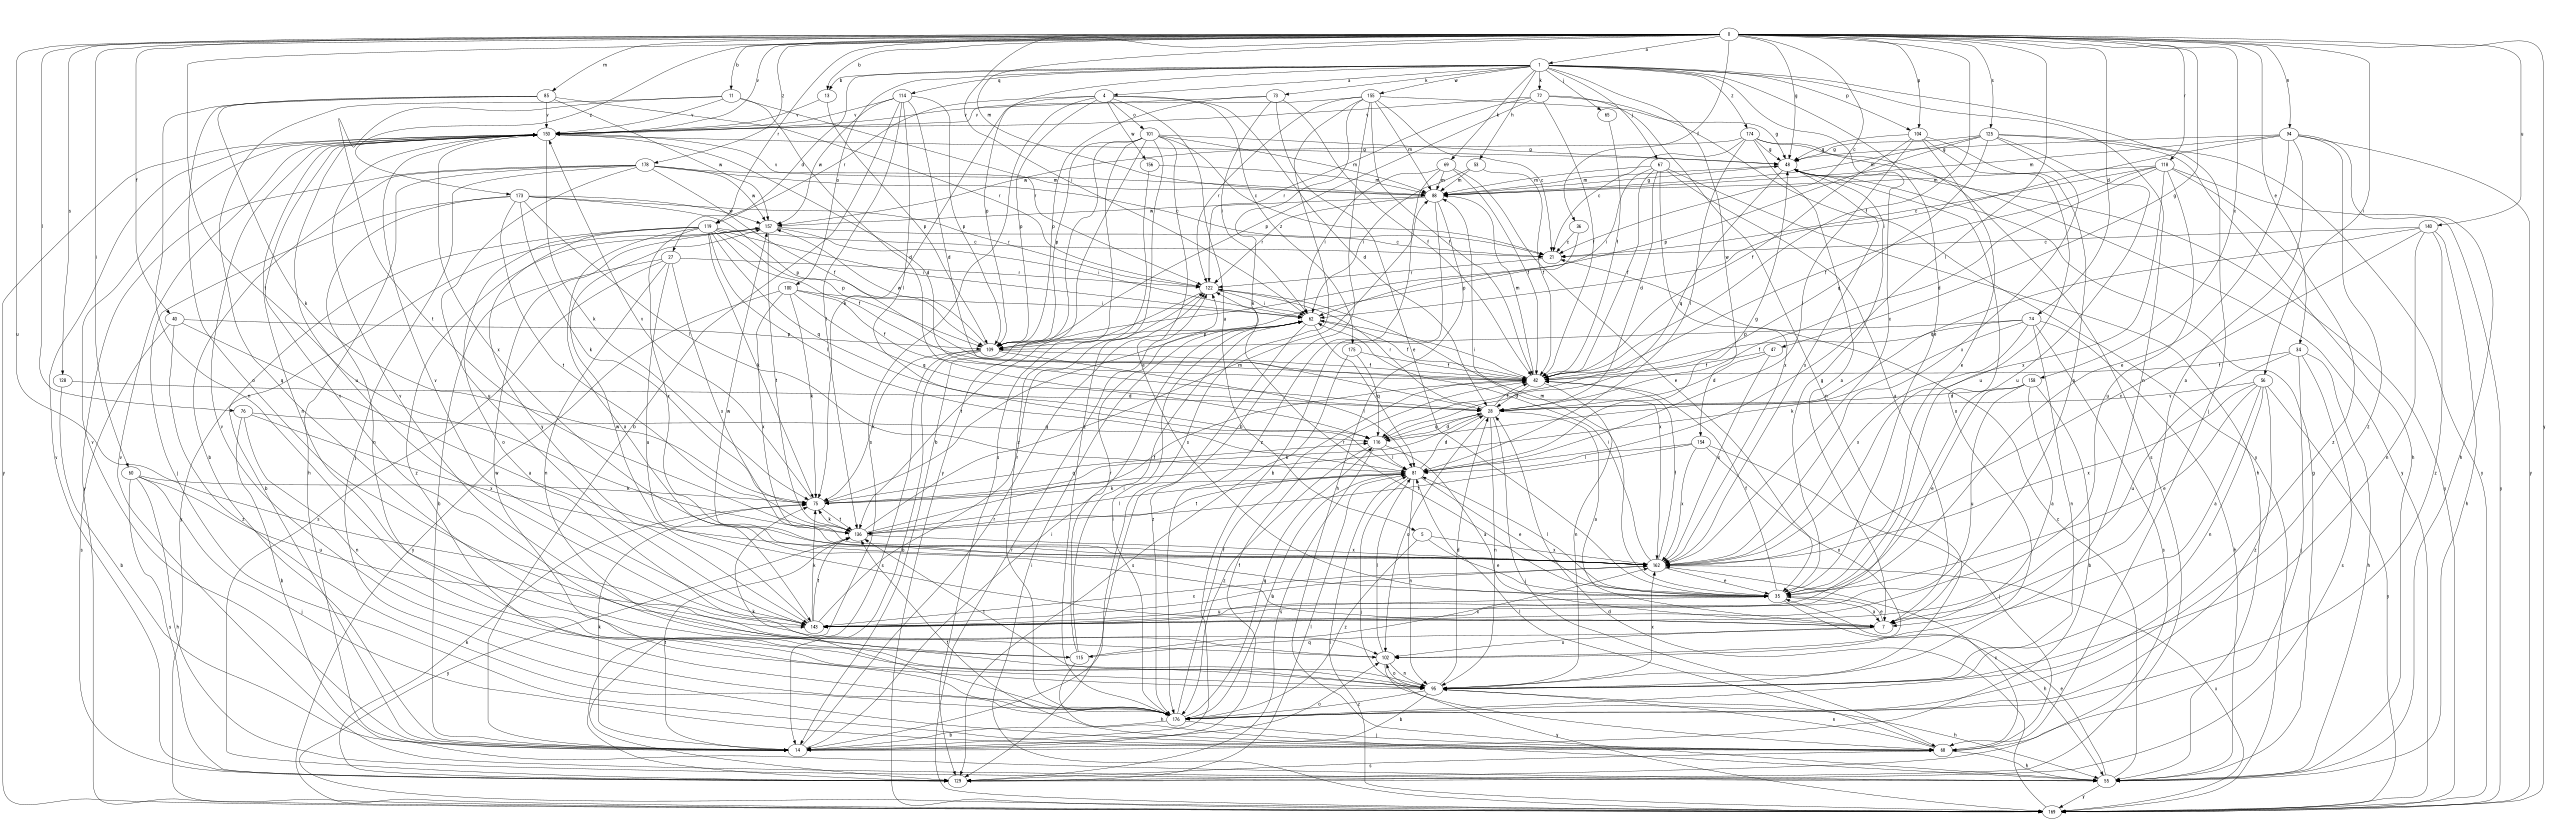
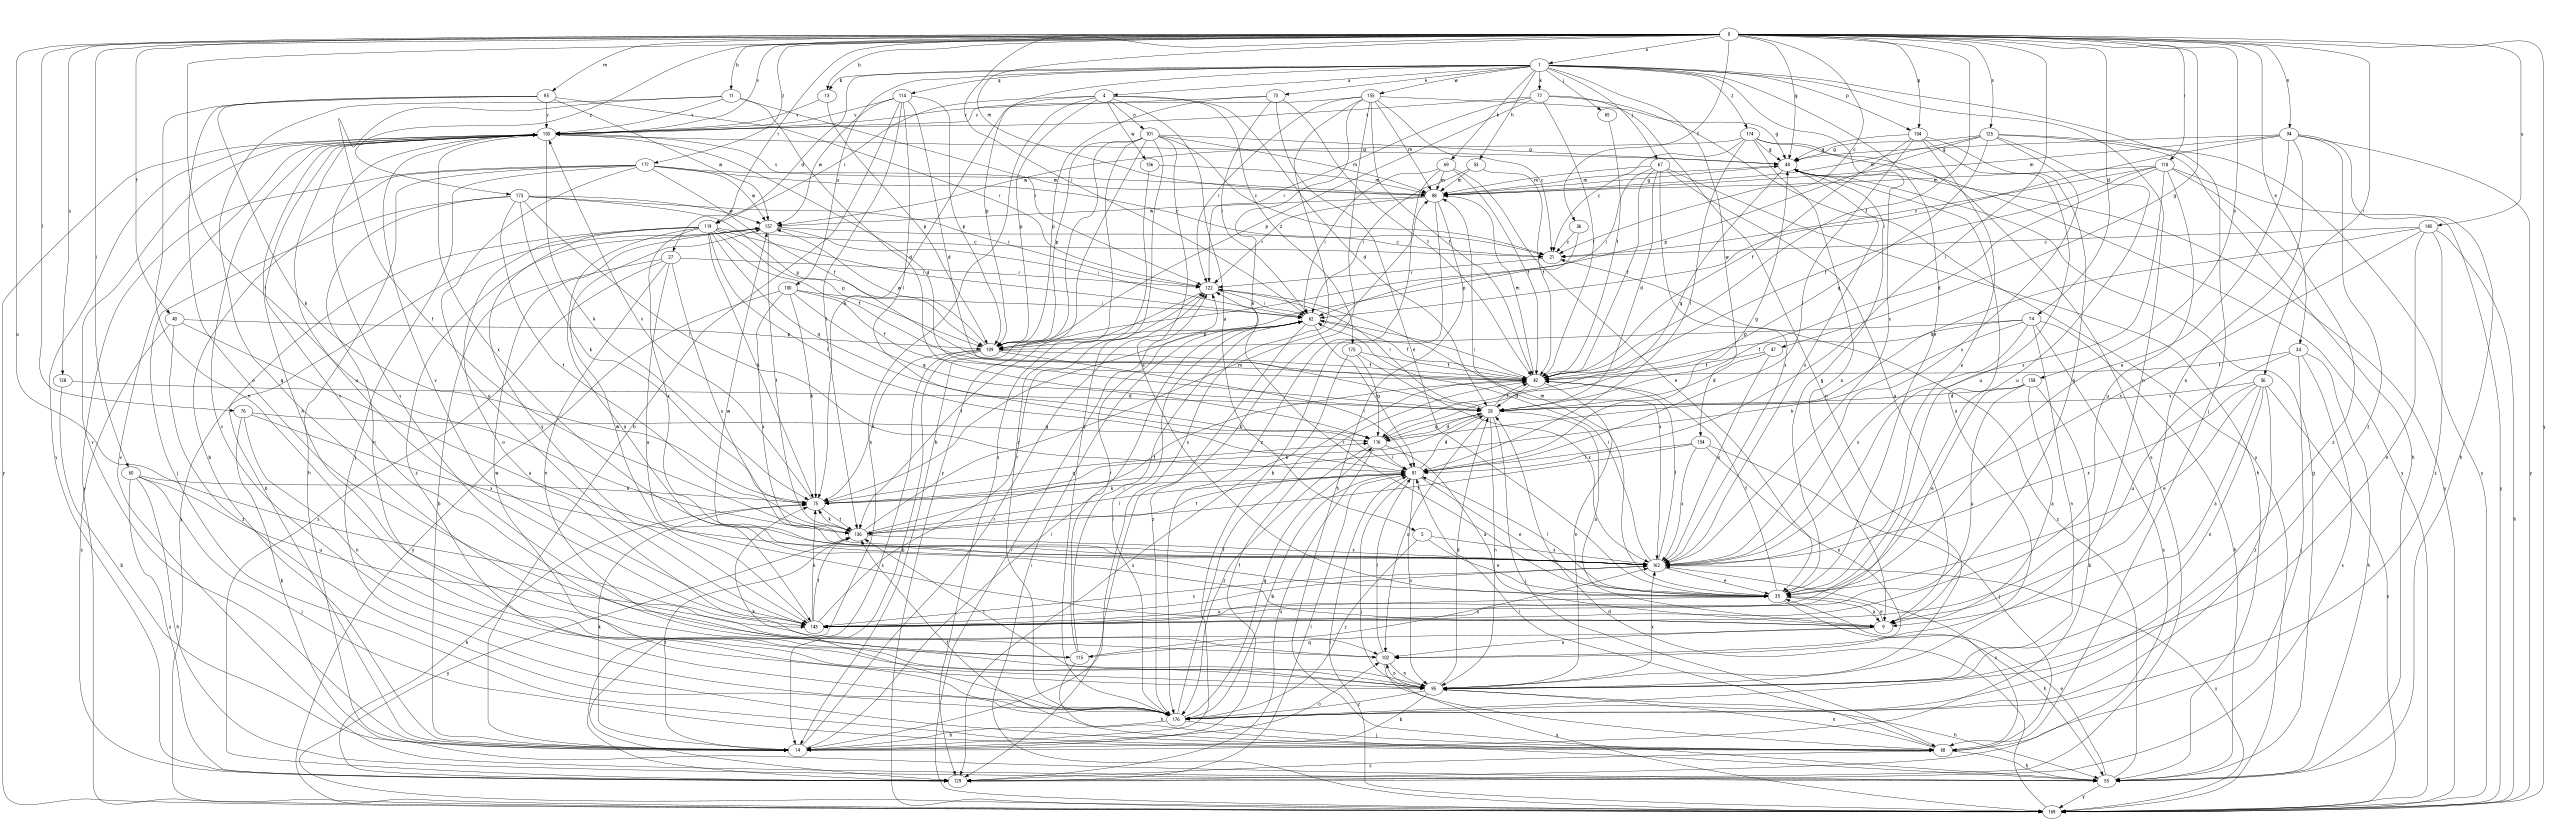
node "178": label "178" -> "172"
edge "175" -> "162": added, label "x"
node "7": label "7" -> "9"
edge "140" -> "55": now "140" -> "169"
